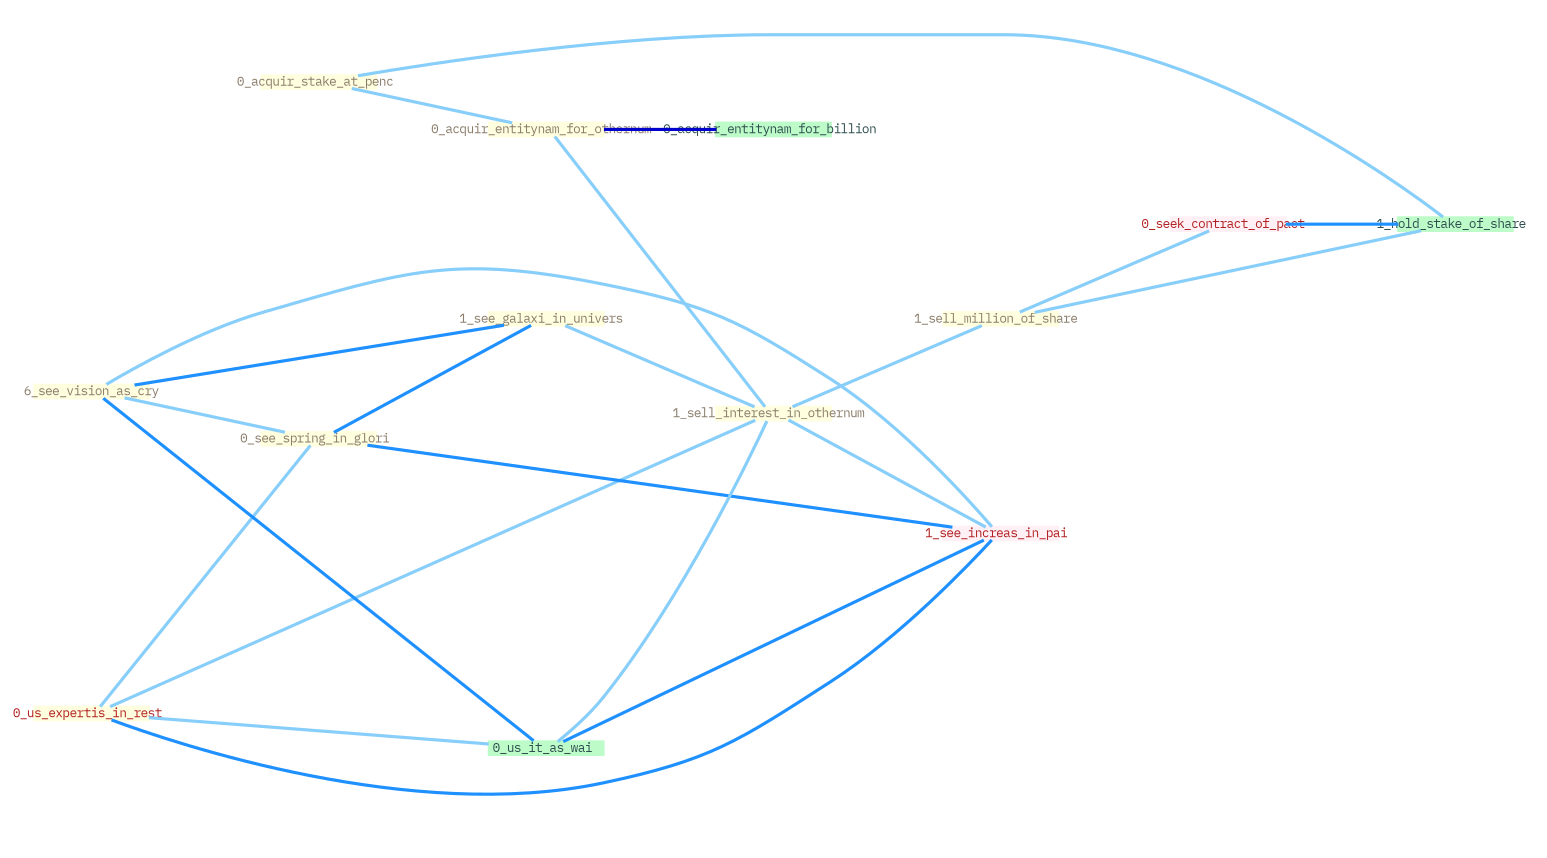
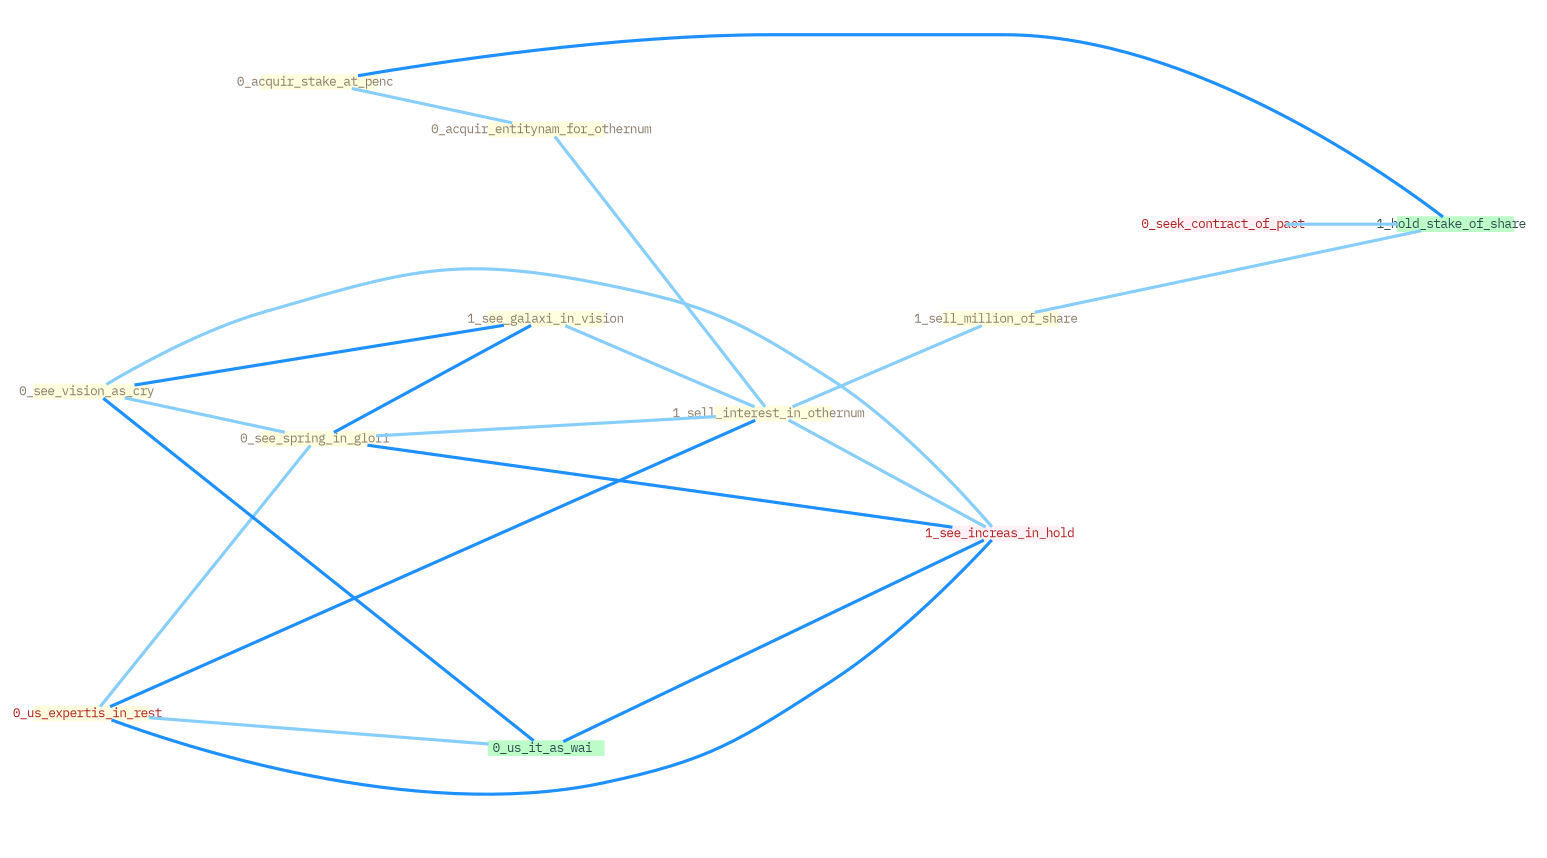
edge "0_acquir_stake_at_penc" -- "1_hold_stake_of_share": color #87cefa -> #1e90ff
node "0_acquir_entitynam_for_billion": removed
edge "0_seek_contract_of_pact" -- "1_hold_stake_of_share": color #1e90ff -> #87cefa
edge "0_seek_contract_of_pact" -- "1_sell_million_of_share": removed
node "1_see_galaxi_in_univers": label "1_see_galaxi_in_univers" -> "1_see_galaxi_in_vision"
node "6_see_vision_as_cry": label "6_see_vision_as_cry" -> "0_see_vision_as_cry"
node "1_see_increas_in_pai": label "1_see_increas_in_pai" -> "1_see_increas_in_hold"
edge "1_sell_interest_in_othernum" -- "0_us_expertis_in_rest": color #87cefa -> #1e90ff
edge "1_sell_interest_in_othernum" -- "0_us_it_as_wai": now "1_sell_interest_in_othernum" -- "0_see_spring_in_glori"
